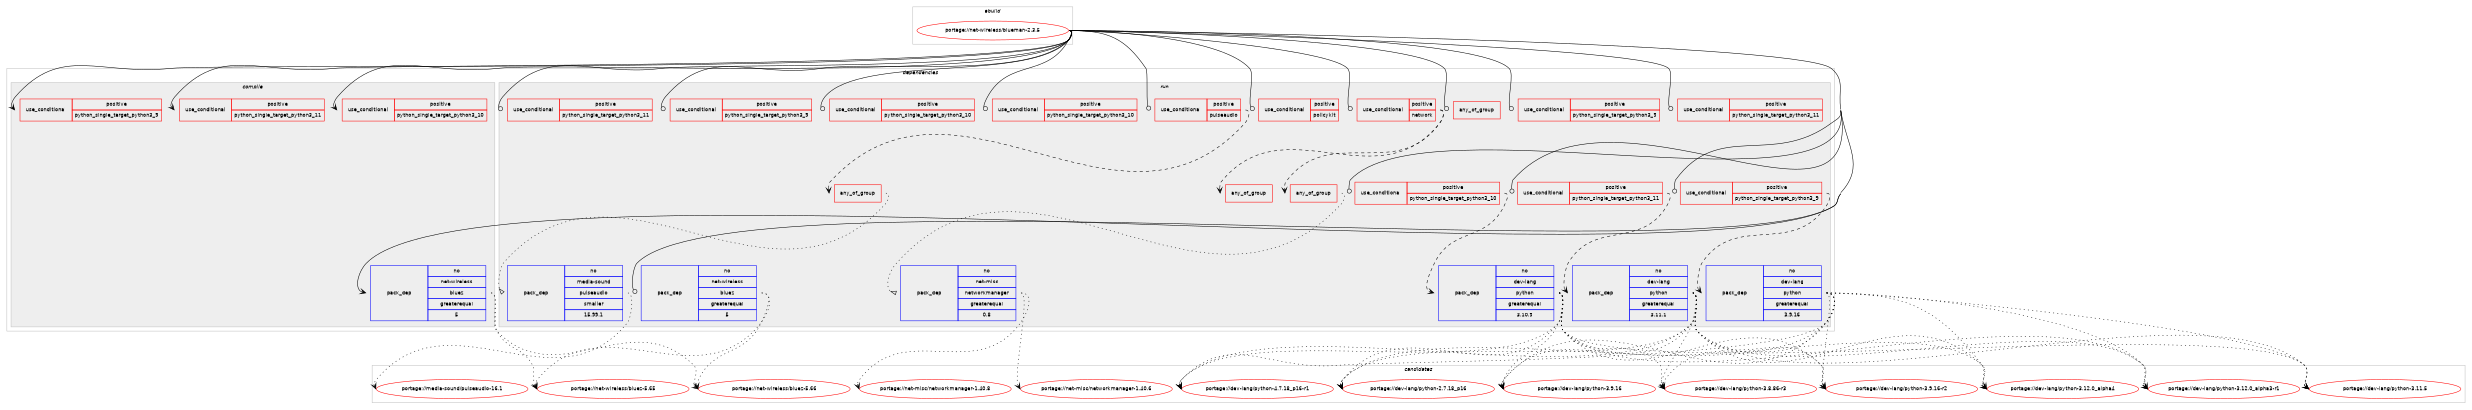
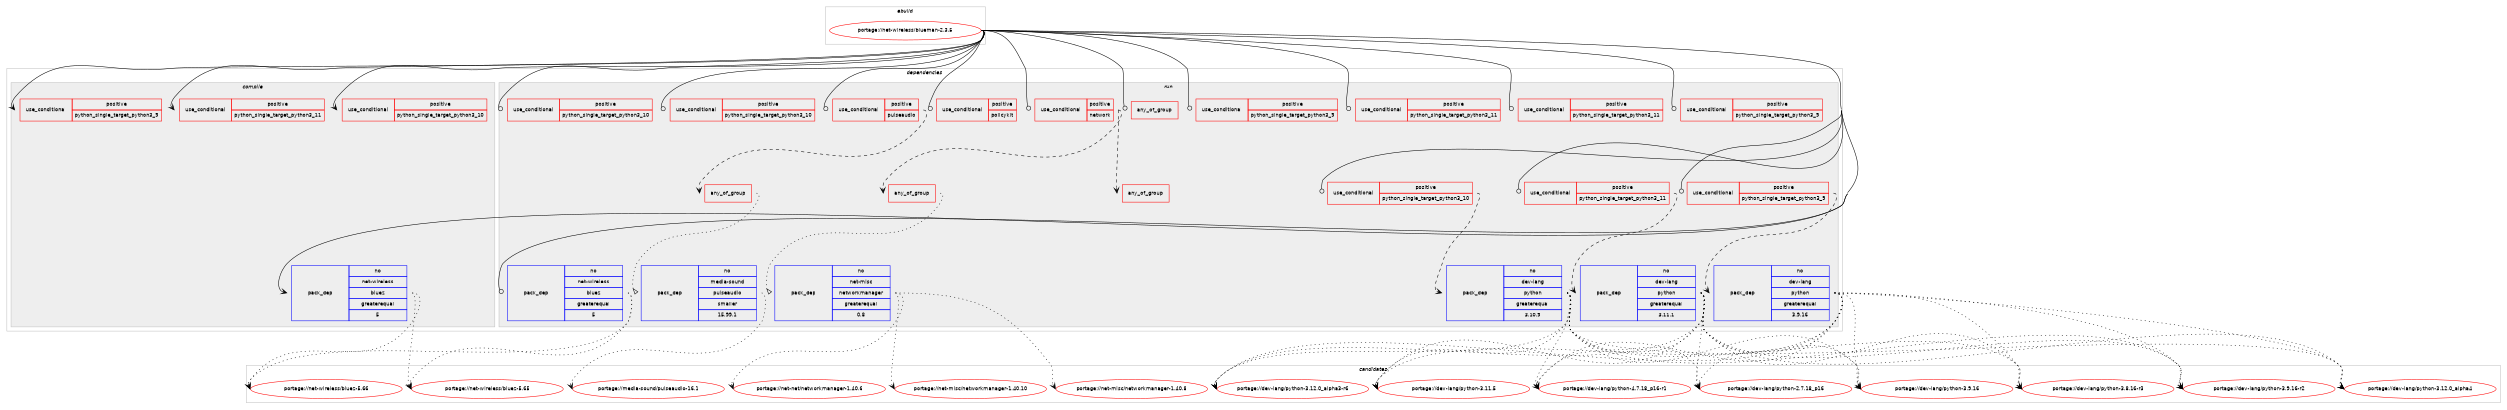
node "portage://net-misc/networkmanager-1.40.10": added
node "portage://net-misc/networkmanager-1.40.6": label "portage://net-misc/networkmanager-1.40.6" -> "portage://net-net/networkmanager-1.40.6"
node "portage://dev-lang/python-3.8.86-r3": label "portage://dev-lang/python-3.8.86-r3" -> "portage://dev-lang/python-3.8.16-r3"
node "portage://dev-lang/python-3.12.0_alpha3-r1": label "portage://dev-lang/python-3.12.0_alpha3-r1" -> "portage://dev-lang/python-3.12.0_alpha3-r6"
